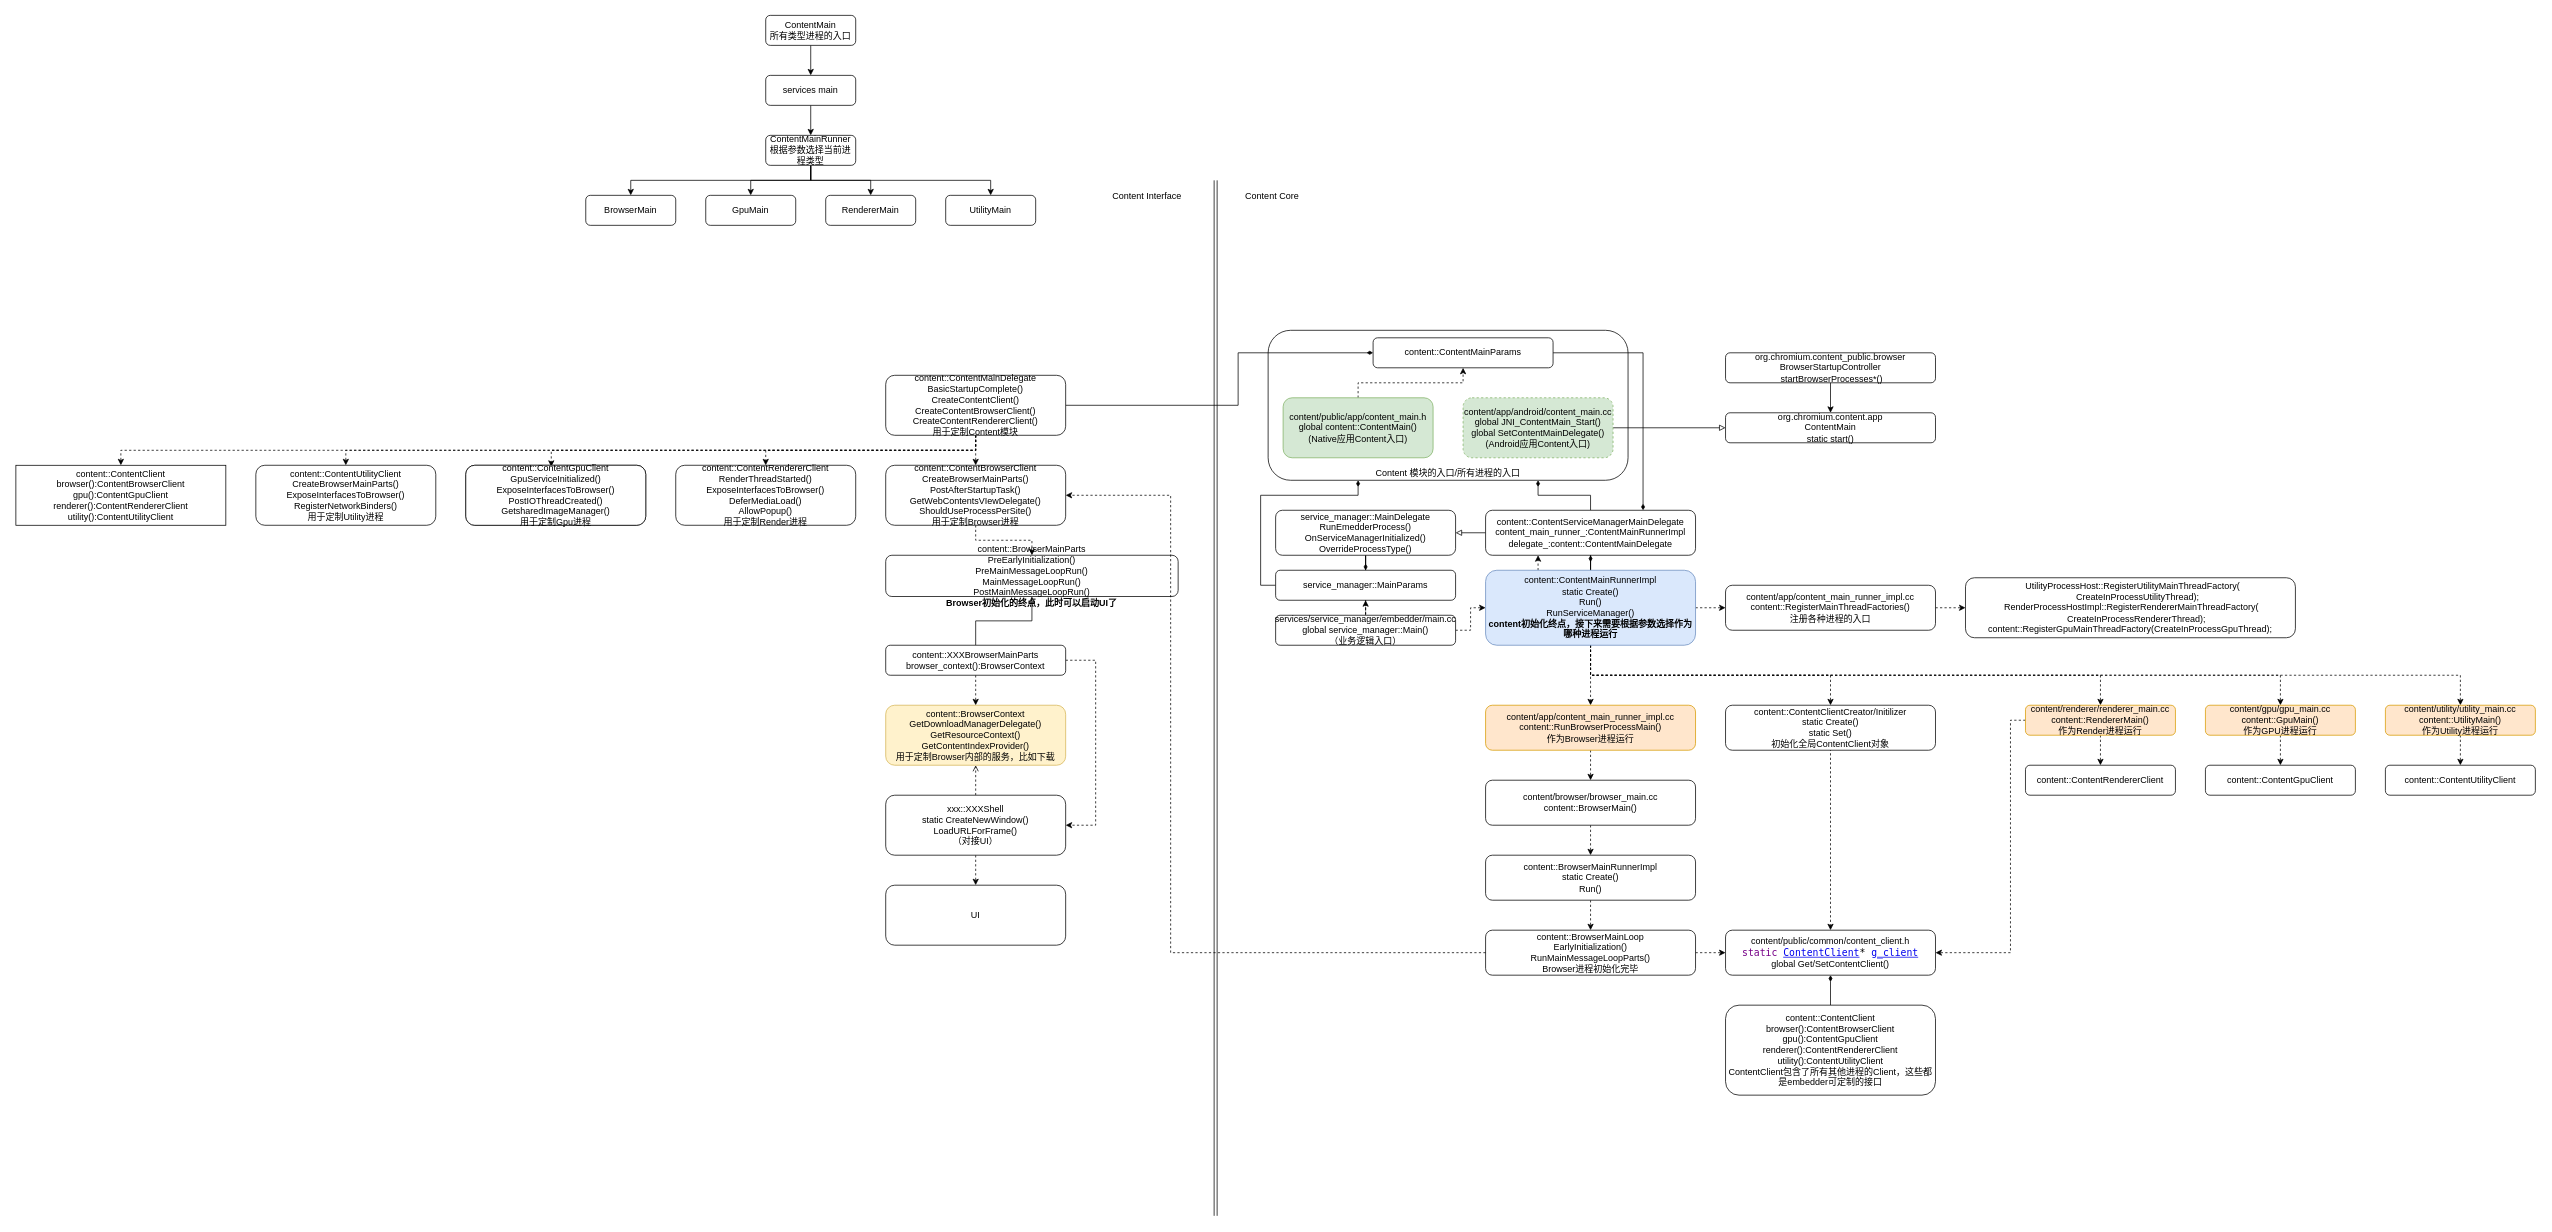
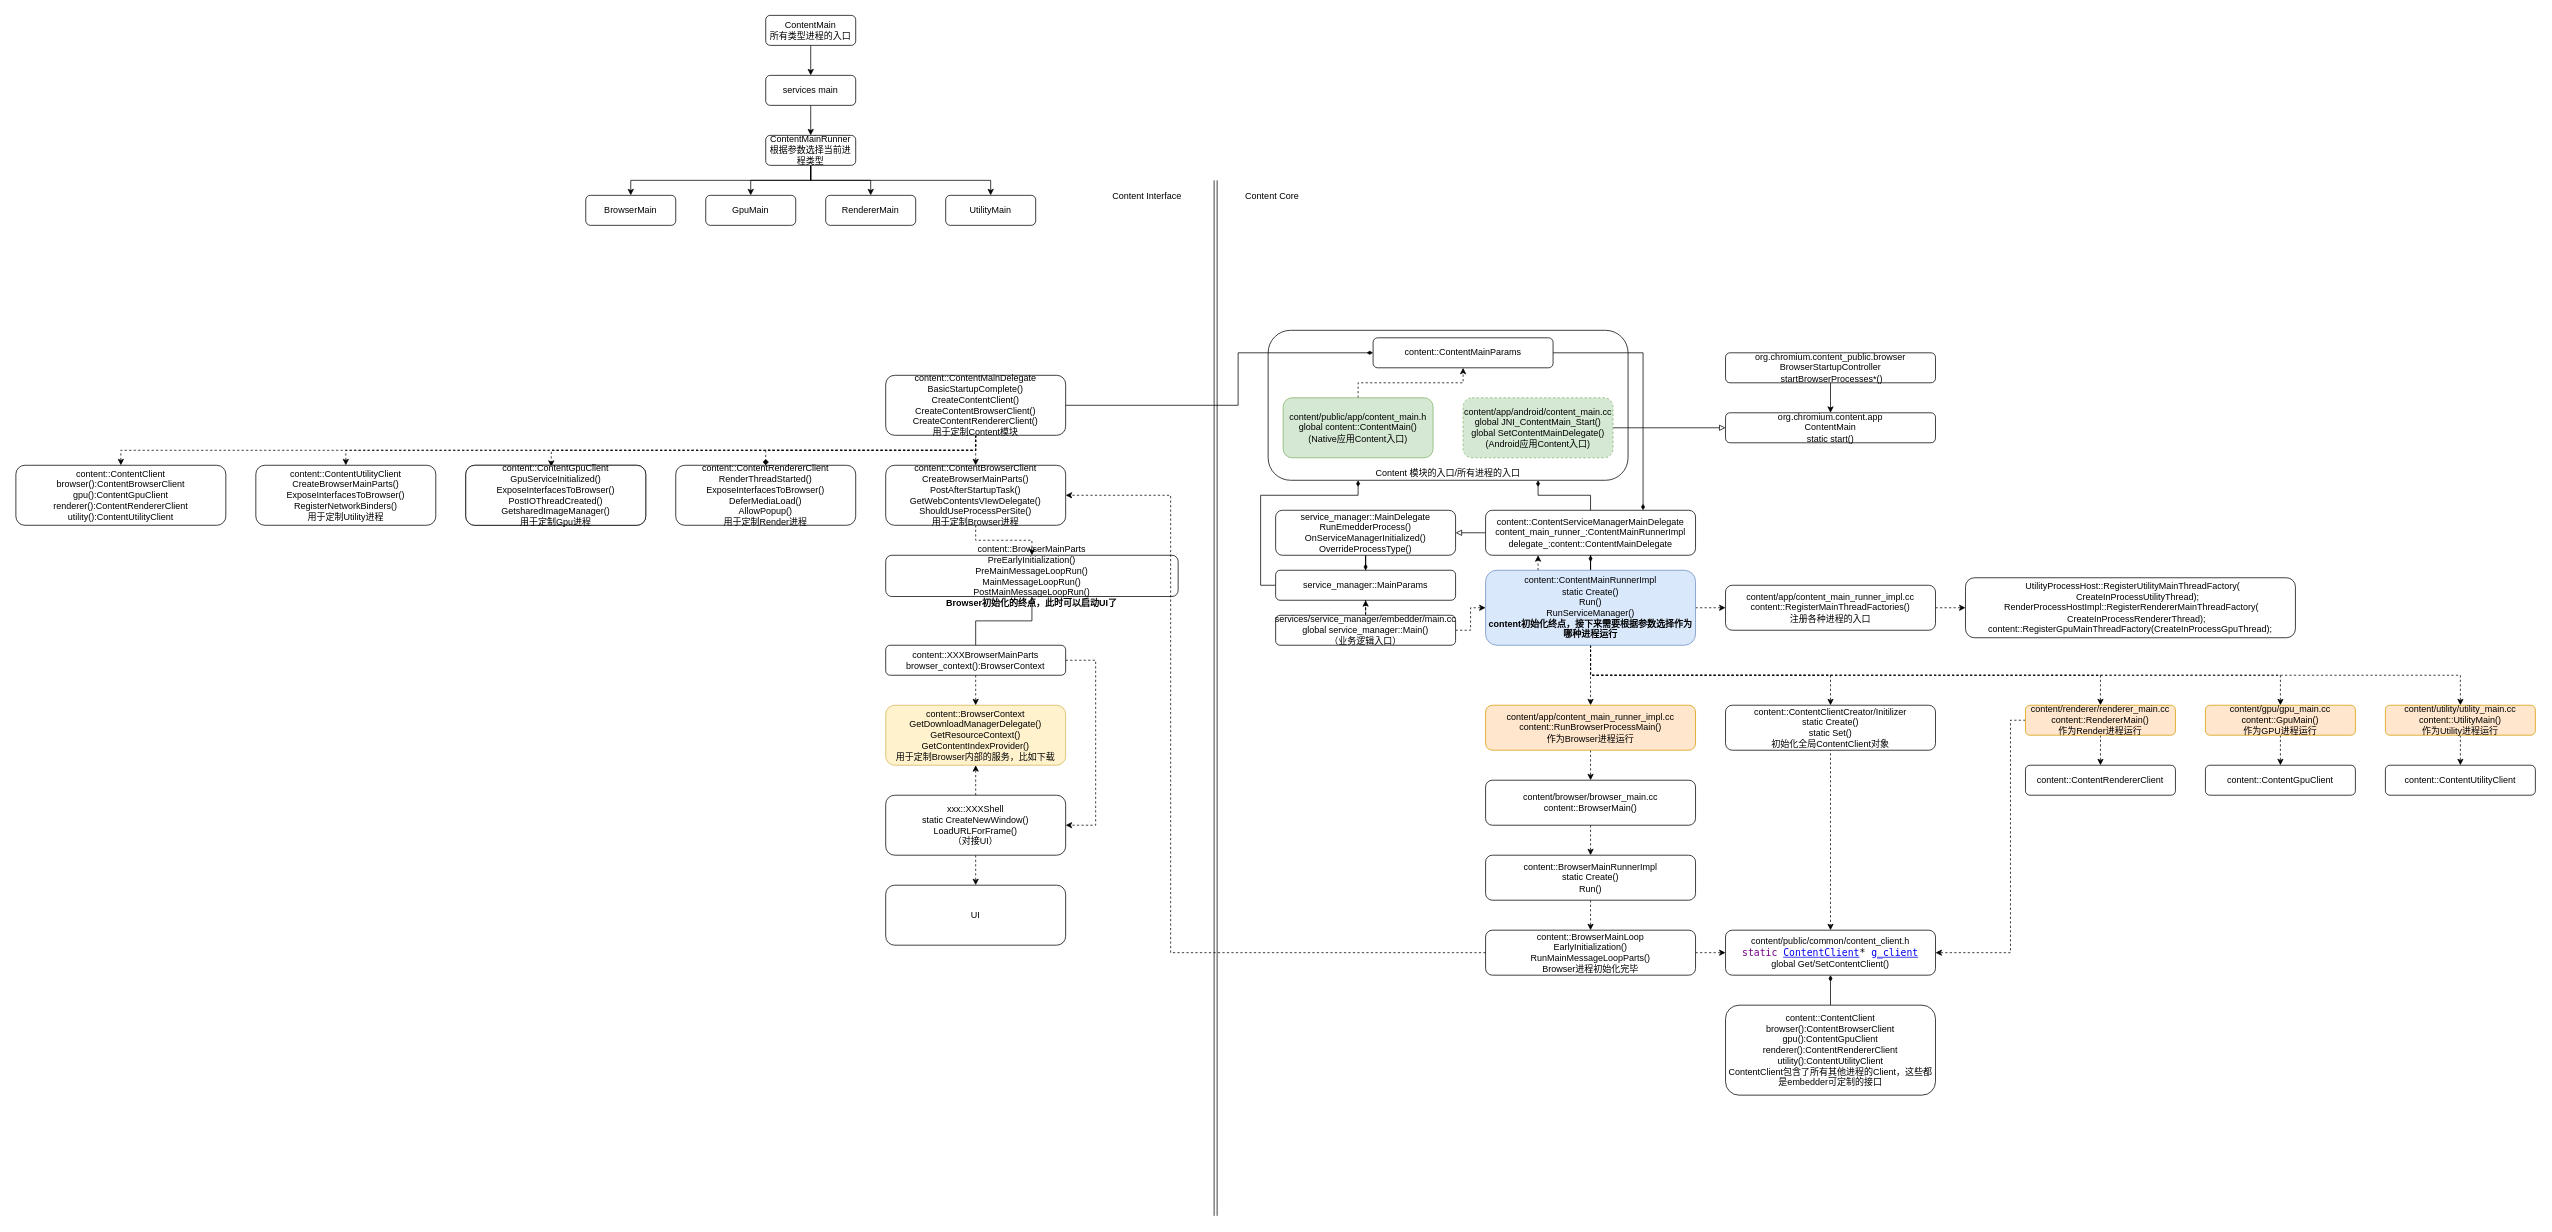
edge "content::ContentMainDelegate BasicStartupComplete() CreateContentClient() CreateContentBrowserClient() CreateContentRendererClient() 用于定制Content模块" -> "content::ContentRendererClient RenderThreadStarted() ExposeInterfacesToBrowser() DeferMediaLoad() AllowPopup() 用于定制Render进程": arrowhead classic -> diamond
node "content::ContentClient browser():ContentBrowserClient gpu():ContentGpuClient renderer():ContentRendererClient utility():ContentUtilityClient": shape rectangle -> rounded rectangle
edge "xxx::XXXShell static CreateNewWindow() LoadURLForFrame() （对接UI）" -> "content::BrowserContext GetDownloadManagerDelegate() GetResourceContext() GetContentIndexProvider() 用于定制Browser内部的服务，比如下载": arrowhead open -> classic
